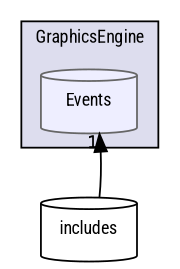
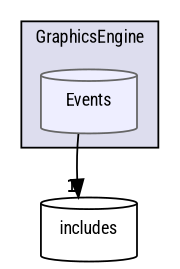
edge "includes" -> "Events": reversed
